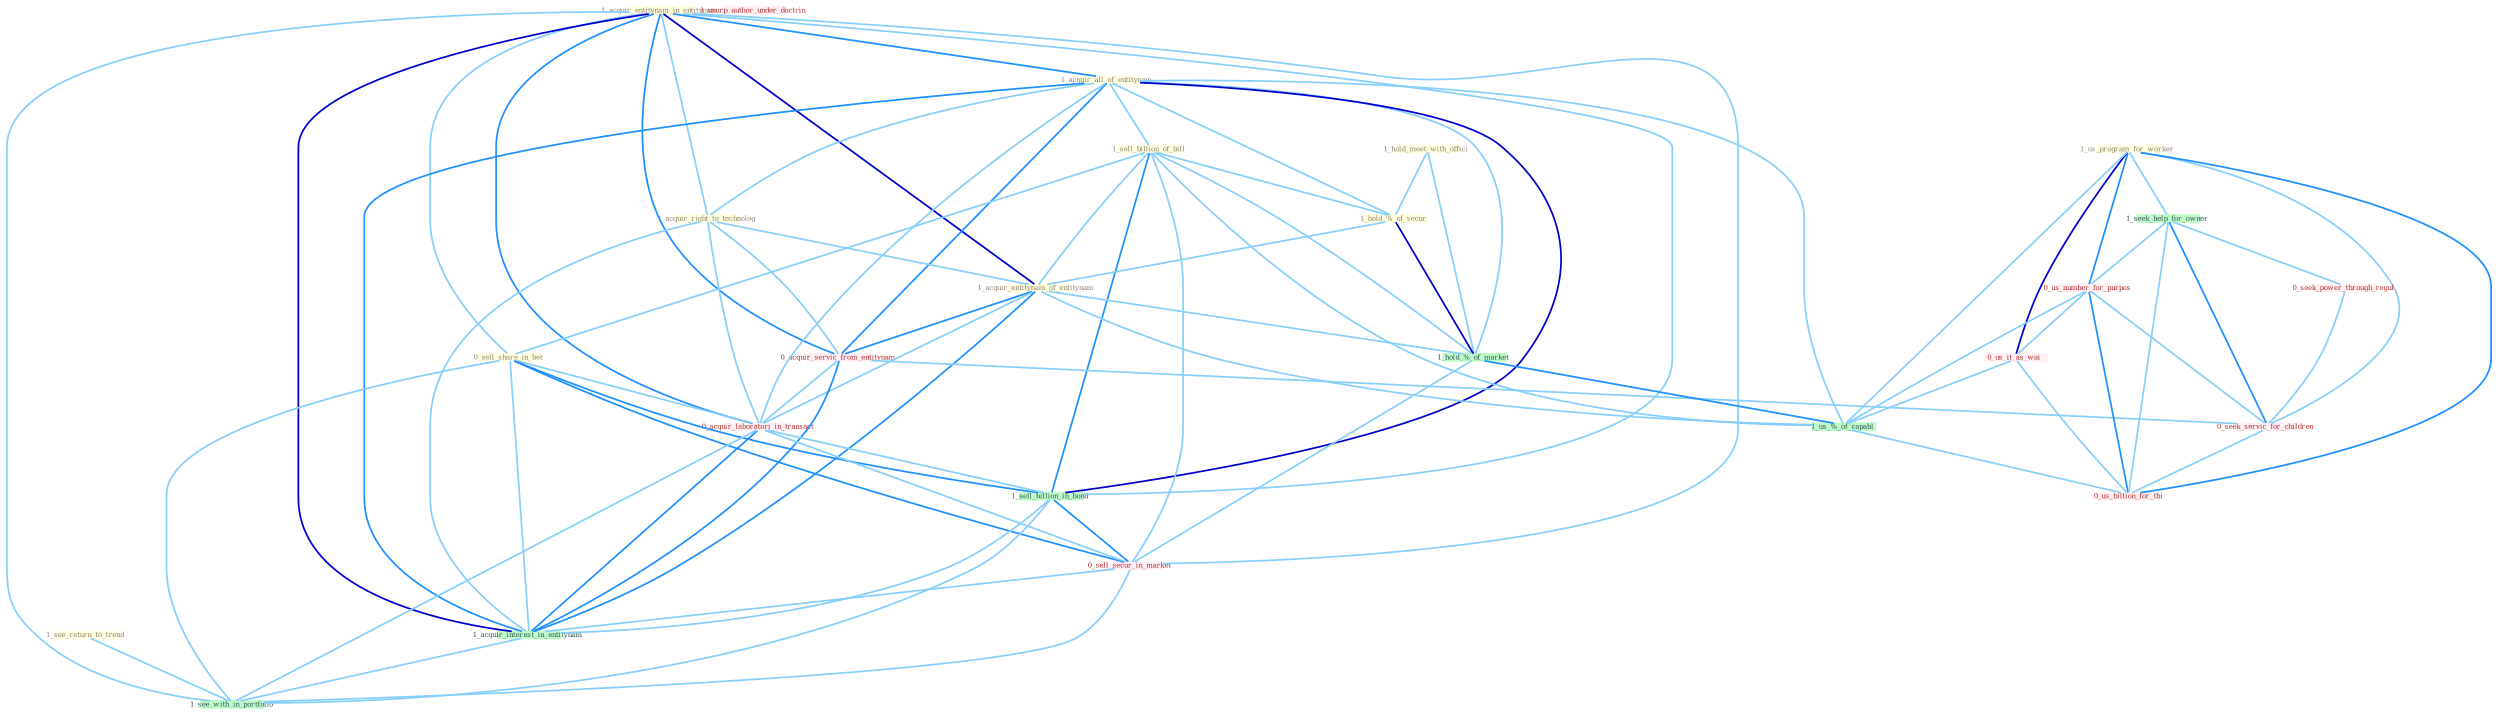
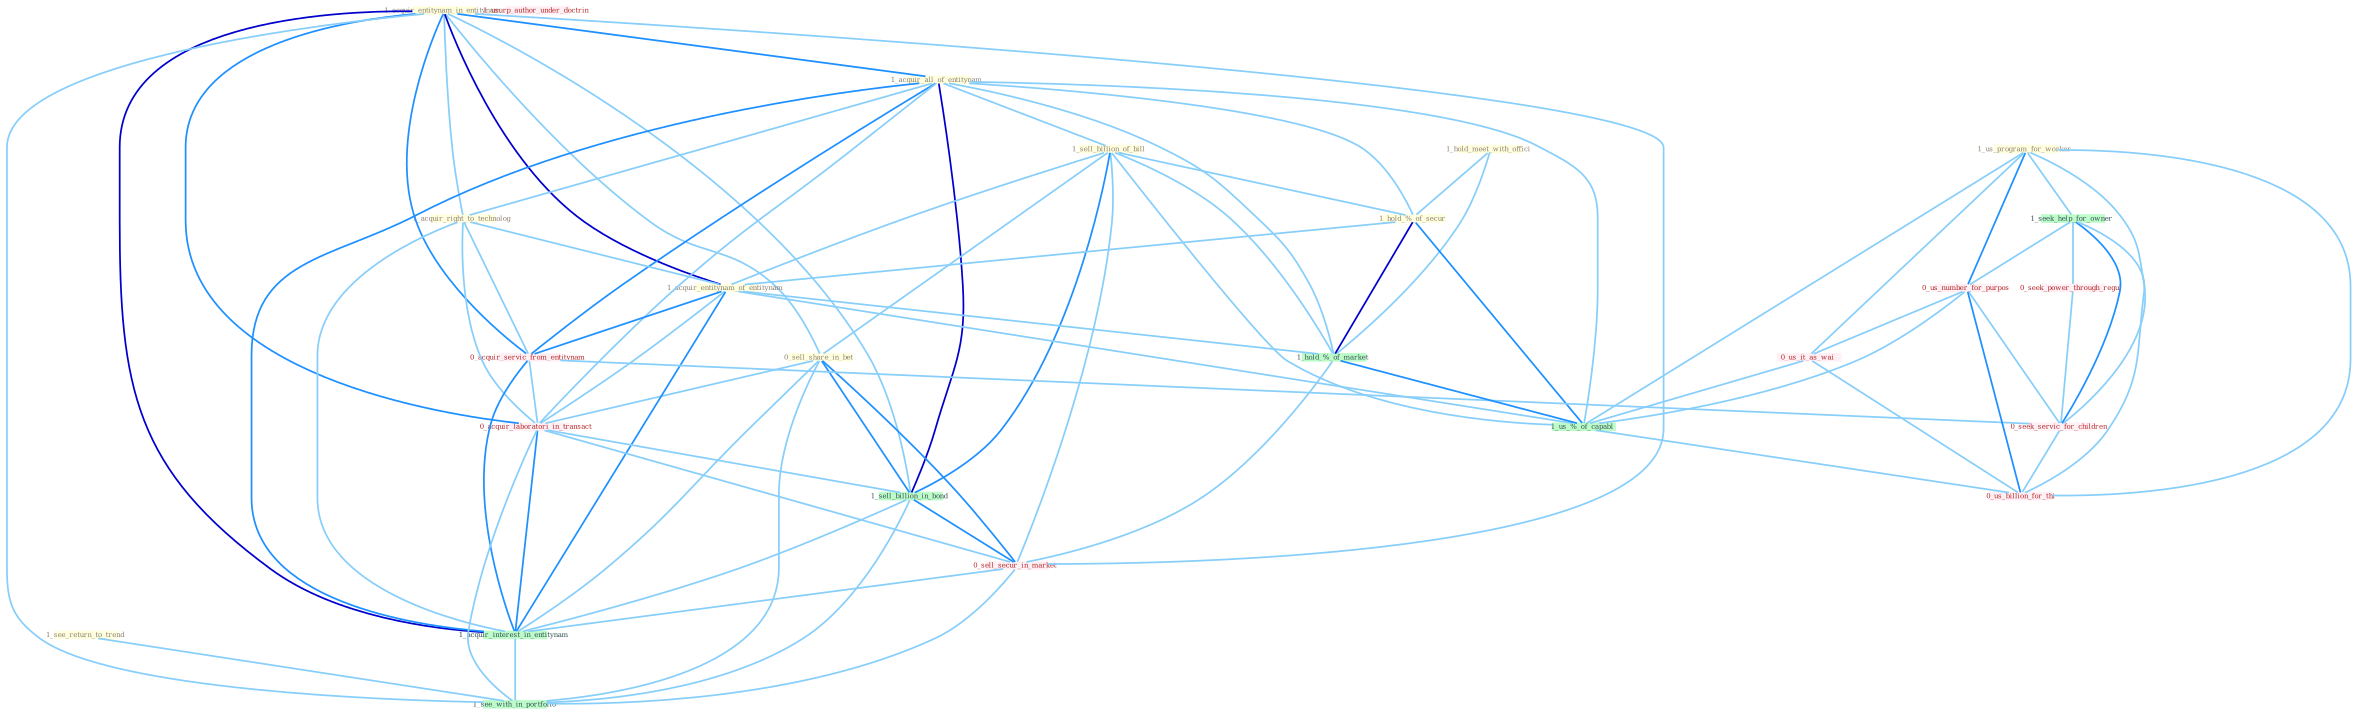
edge "1_us_program_for_worker" -- "0_us_it_as_wai": color #0000cd -> #87cefa
edge "1_hold_%_of_secur" -- "1_us_%_of_capabl": added
edge "1_us_program_for_worker" -- "0_us_billion_for_thi": color #1e90ff -> #87cefa
